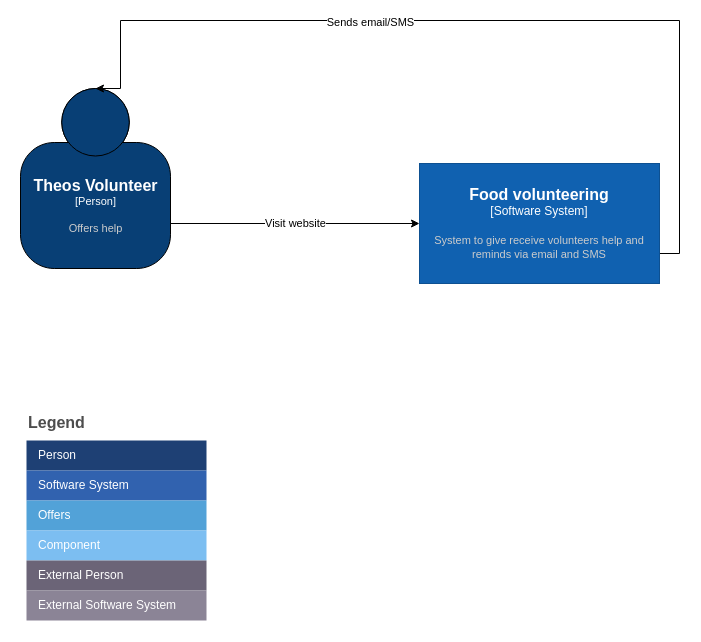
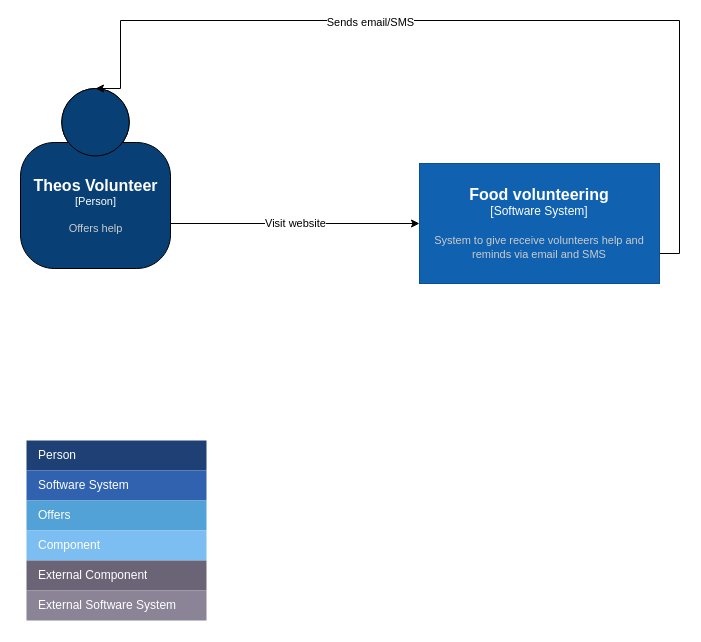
node "Legend": removed
node "External Person": label "External Person" -> "External Component"
